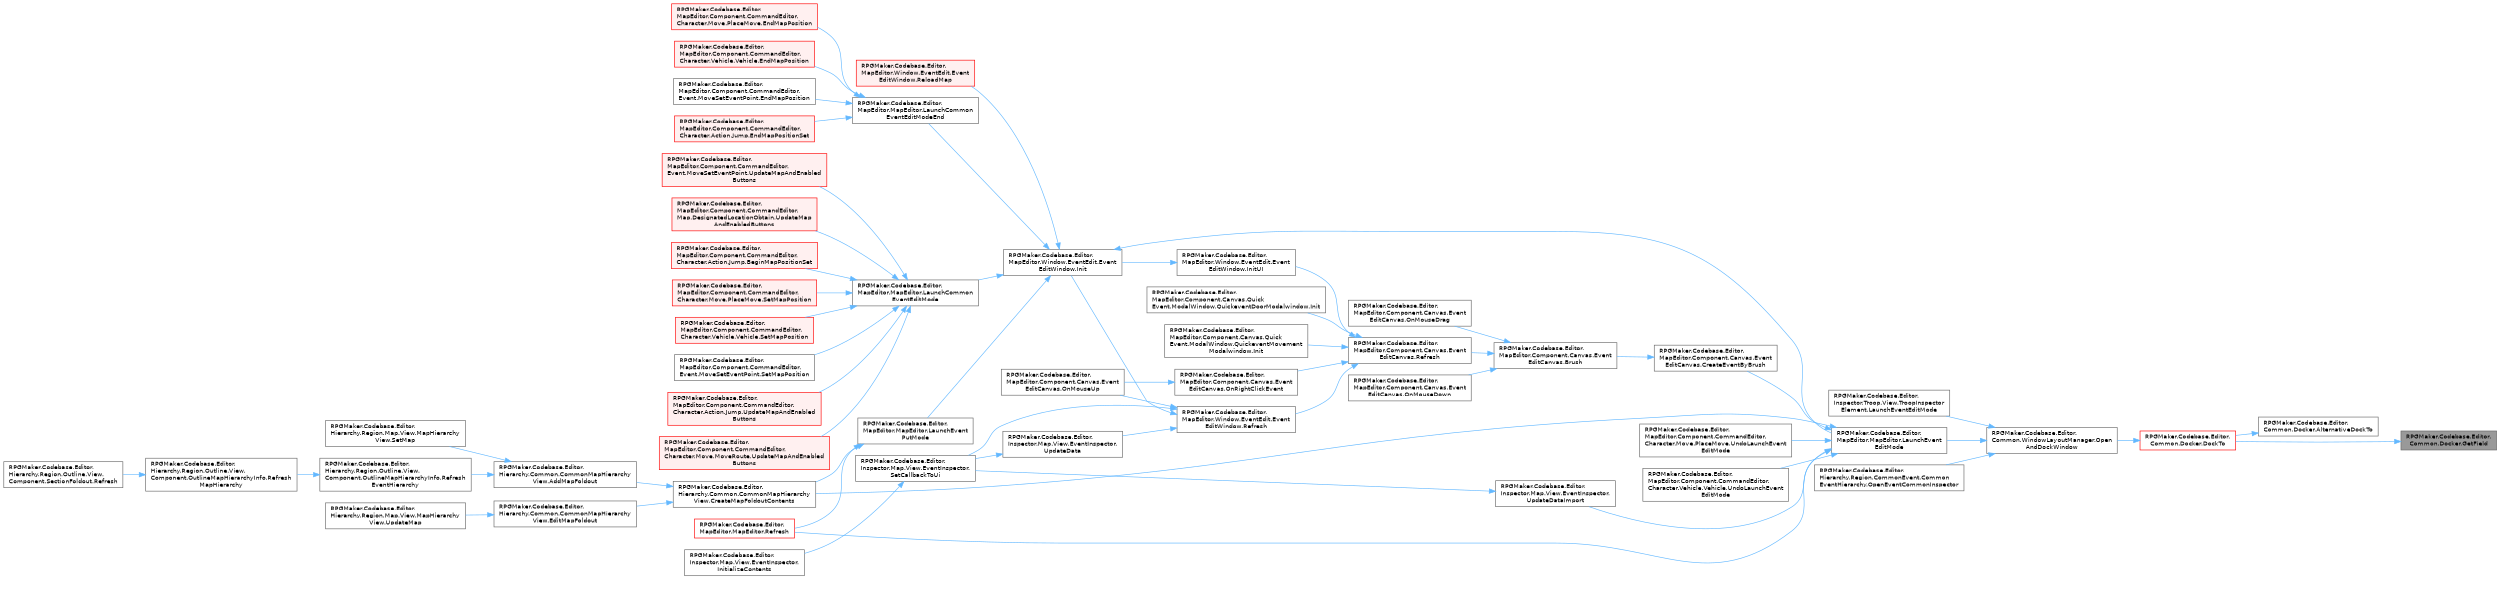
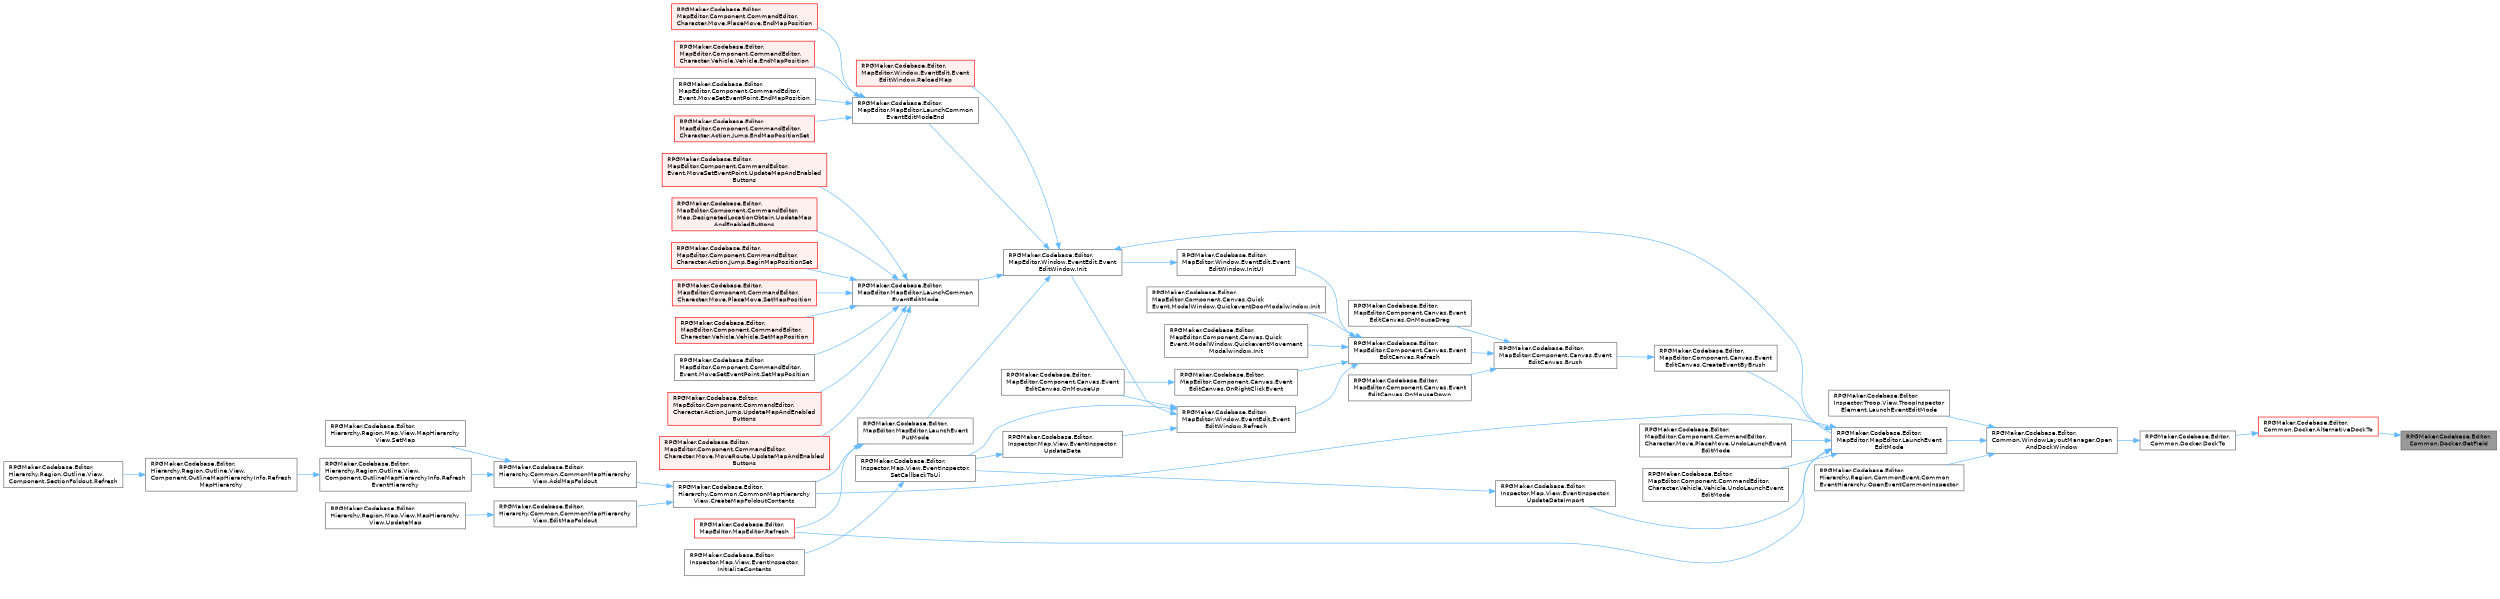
node "RPGMaker.Codebase.Editor. Common.Docker.AlternativeDockTo": color grey40 -> red
node "RPGMaker.Codebase.Editor. Common.Docker.DockTo": color red -> grey40
edge "RPGMaker.Codebase.Editor. Common.Docker.DockTo" -> "RPGMaker.Codebase.Editor. Common.Docker.GetField": now "RPGMaker.Codebase.Editor. Common.Docker.AlternativeDockTo" -> "RPGMaker.Codebase.Editor. Common.Docker.GetField"
